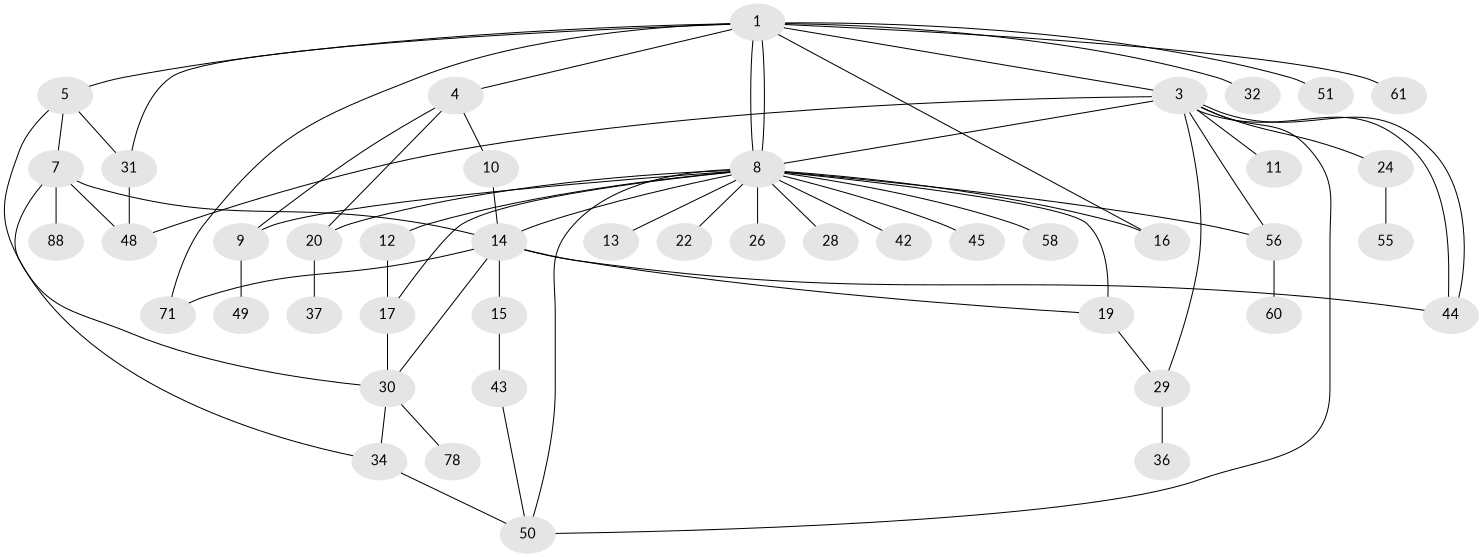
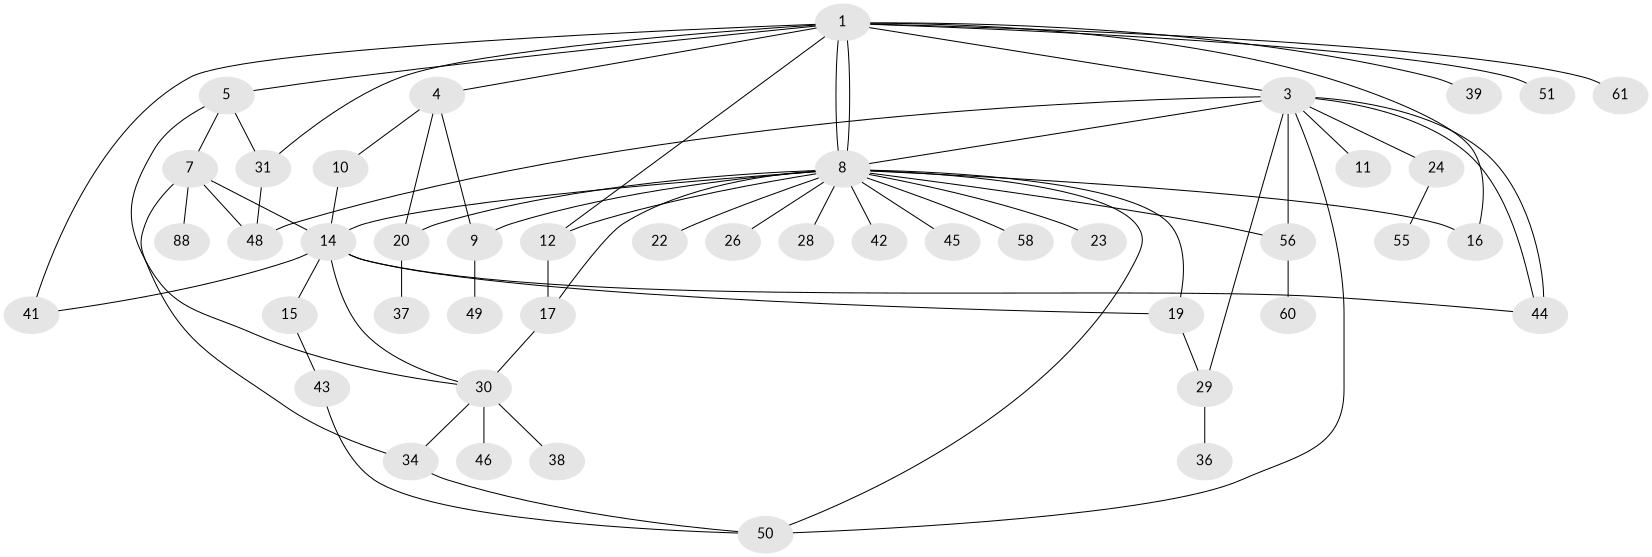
node "32": label "32" -> "39"
edge "1" -- "12": added
node "13": label "13" -> "23"
node "71": label "71" -> "41"
node "78": label "78" -> "38"
node "46": added
